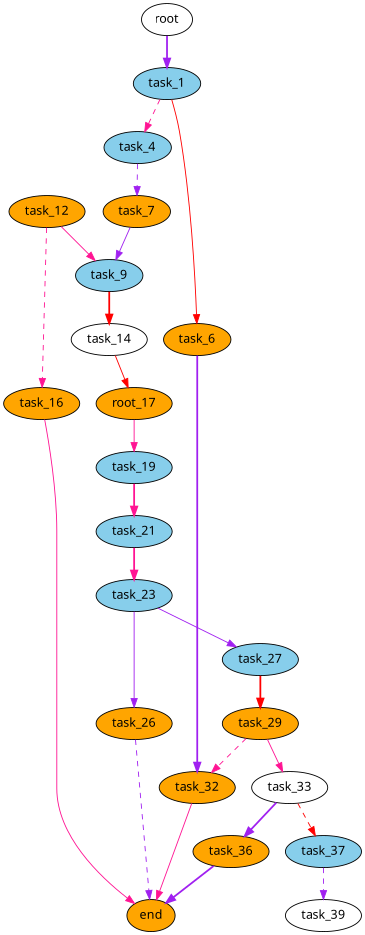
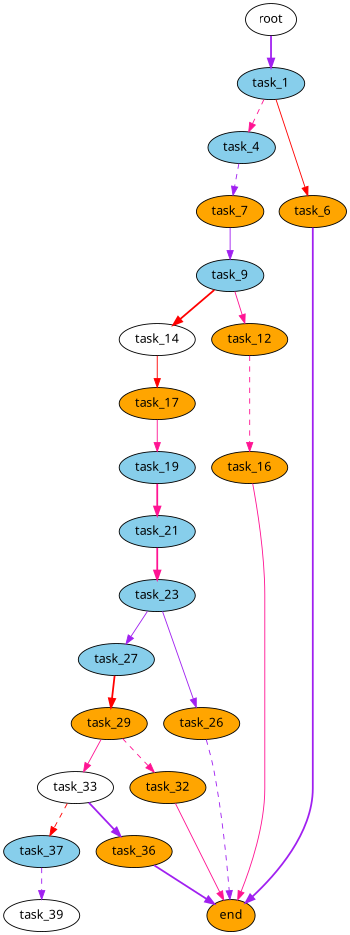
edge "task_12" -> "task_9": reversed
node "root_17": label "root_17" -> "task_17"
edge "task_6" -> "task_32": now "task_6" -> "end"
